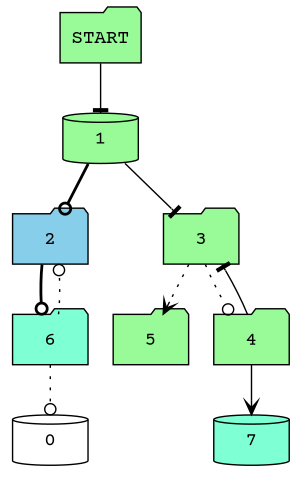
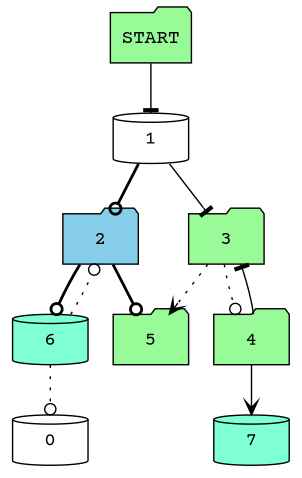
node "1": fillcolor palegreen -> white
edge "2" -> "5": added
node "6": shape folder -> cylinder
